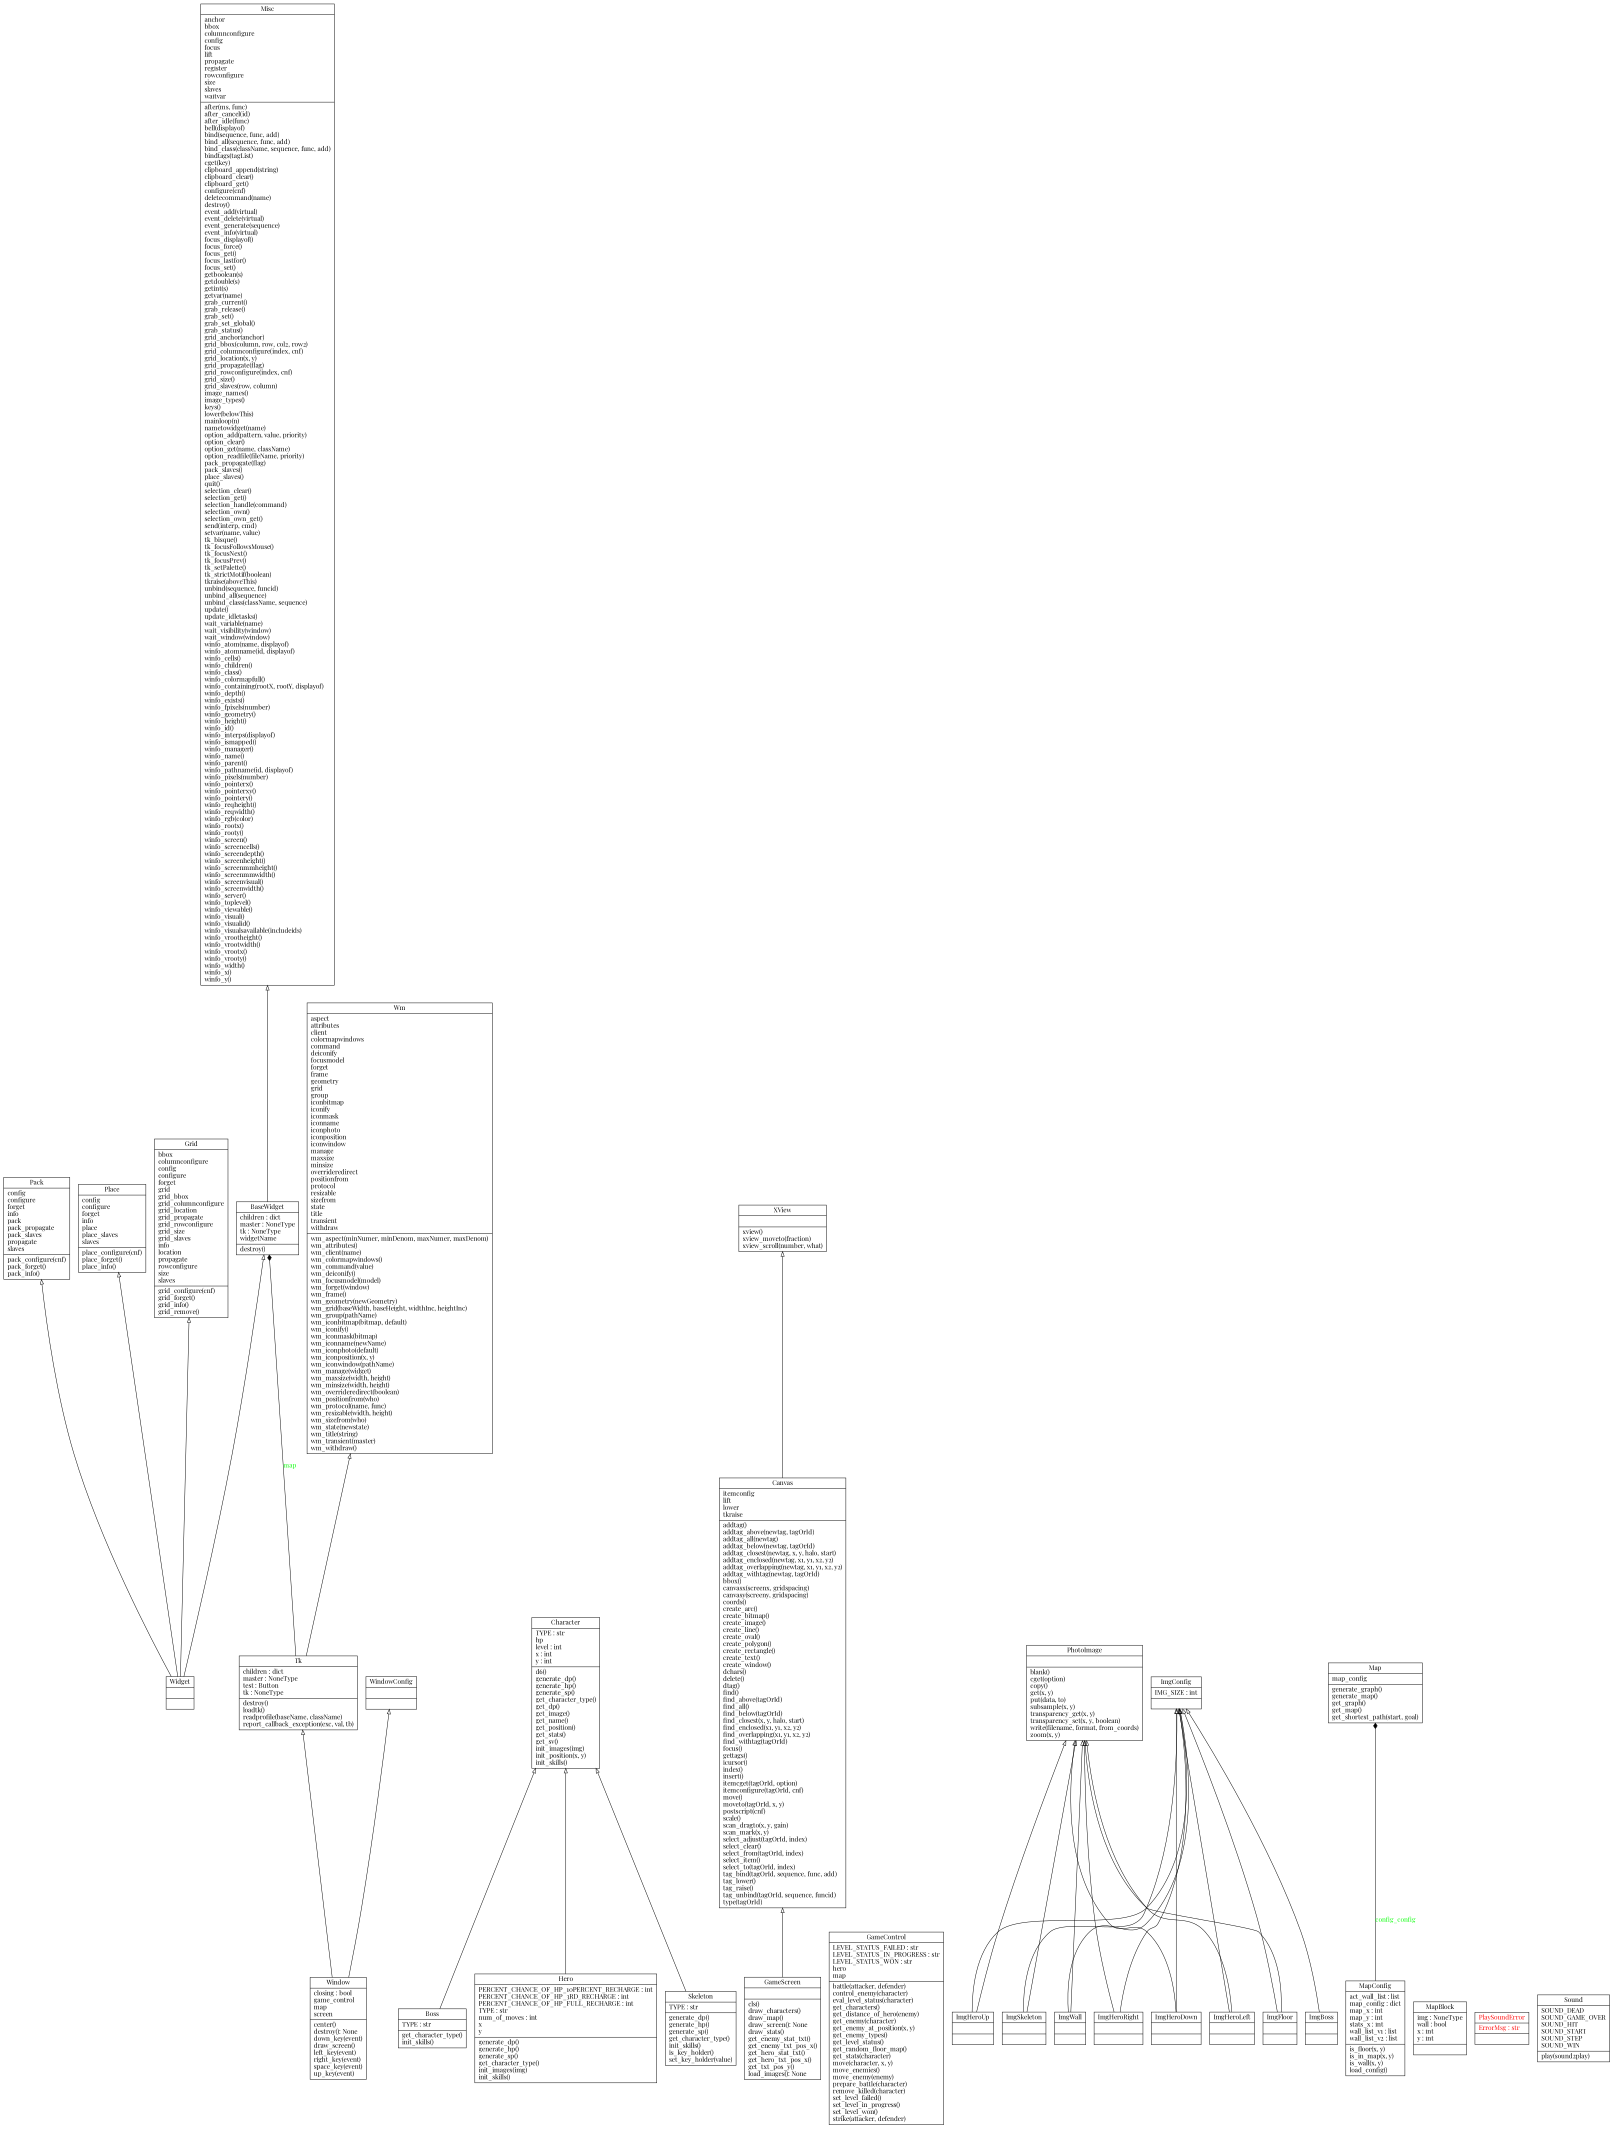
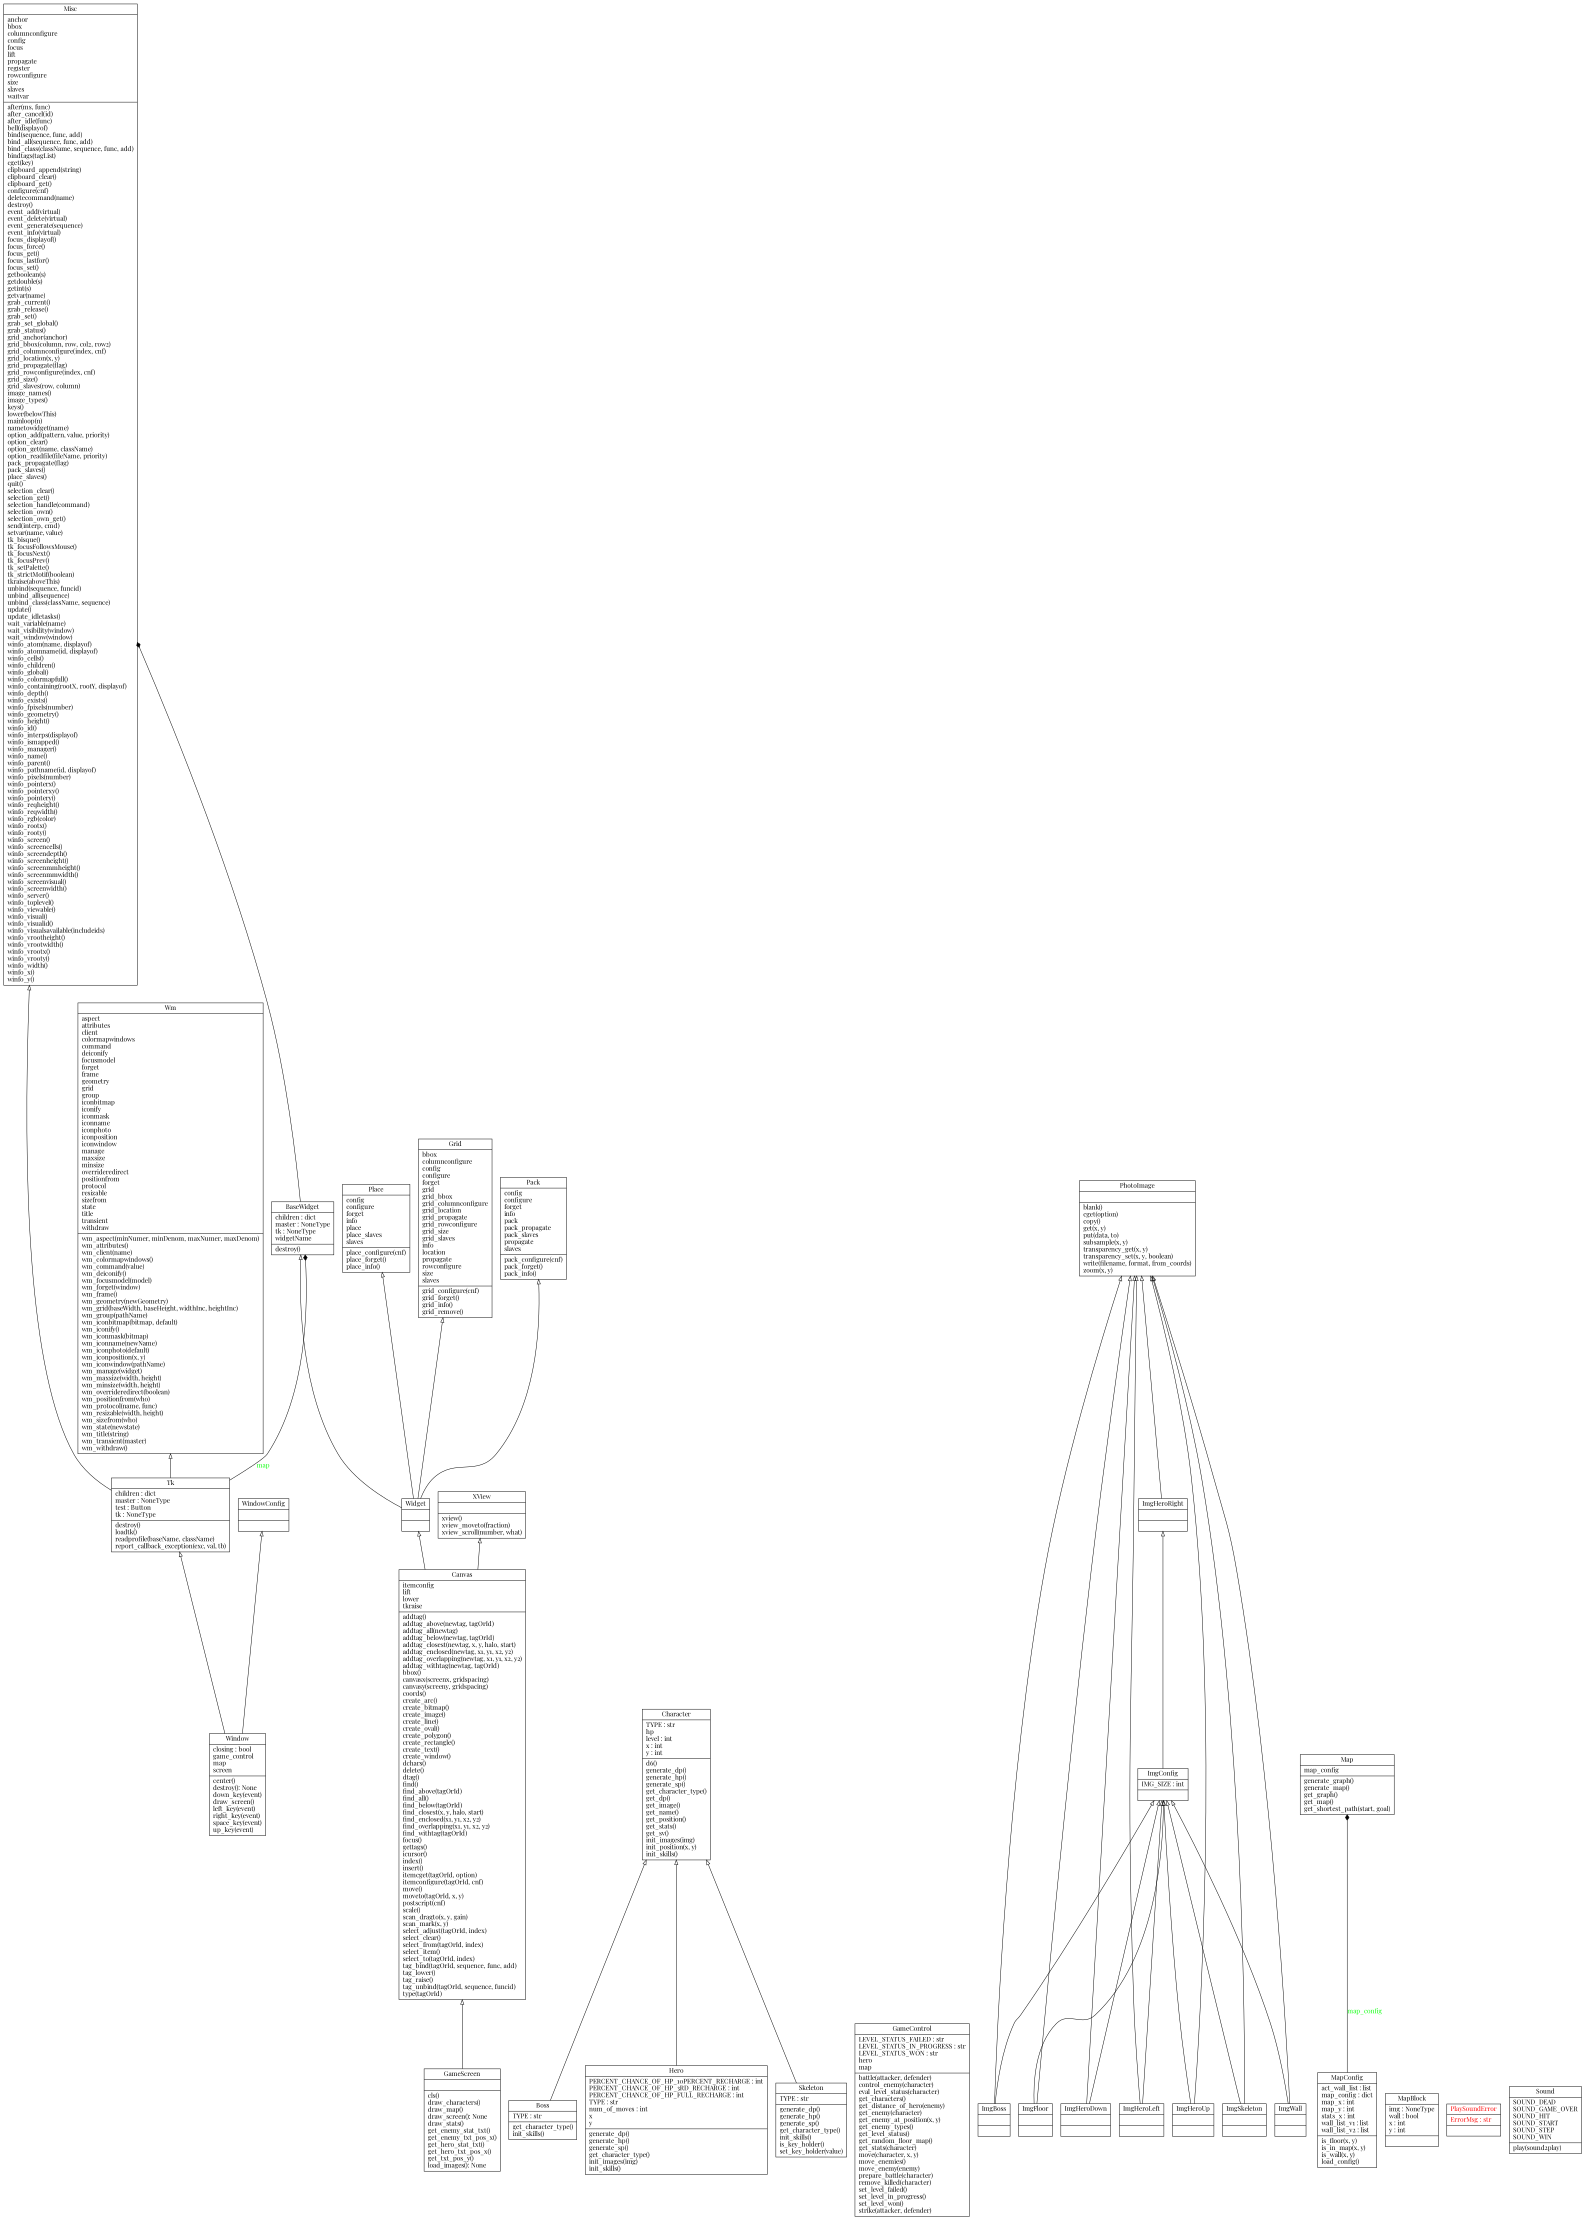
node "Misc": text "winfo_class()" -> "winfo_global()"
edge "BaseWidget" -> "Misc": arrowhead empty -> diamond
edge "Tk" -> "Misc": added
edge "Canvas" -> "Widget": added
edge "ImgBoss" -> "PhotoImage": added
edge "ImgHeroRight" -> "ImgConfig": reversed
edge "MapConfig" -> "Map": label "config_config" -> "map_config"
